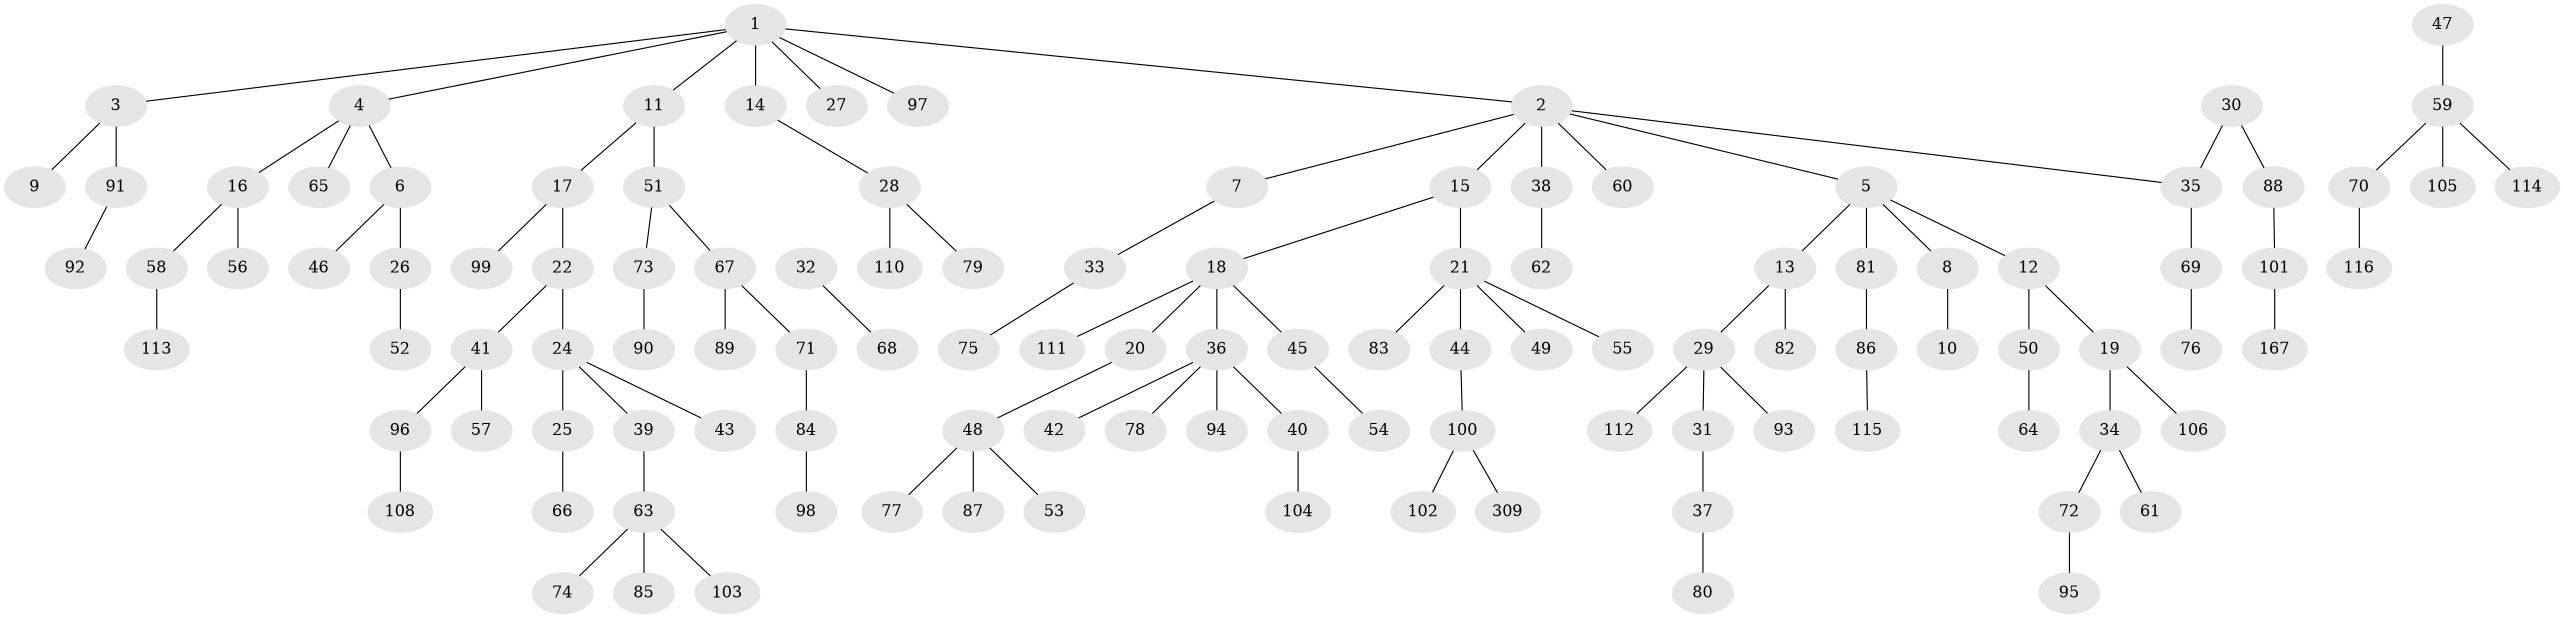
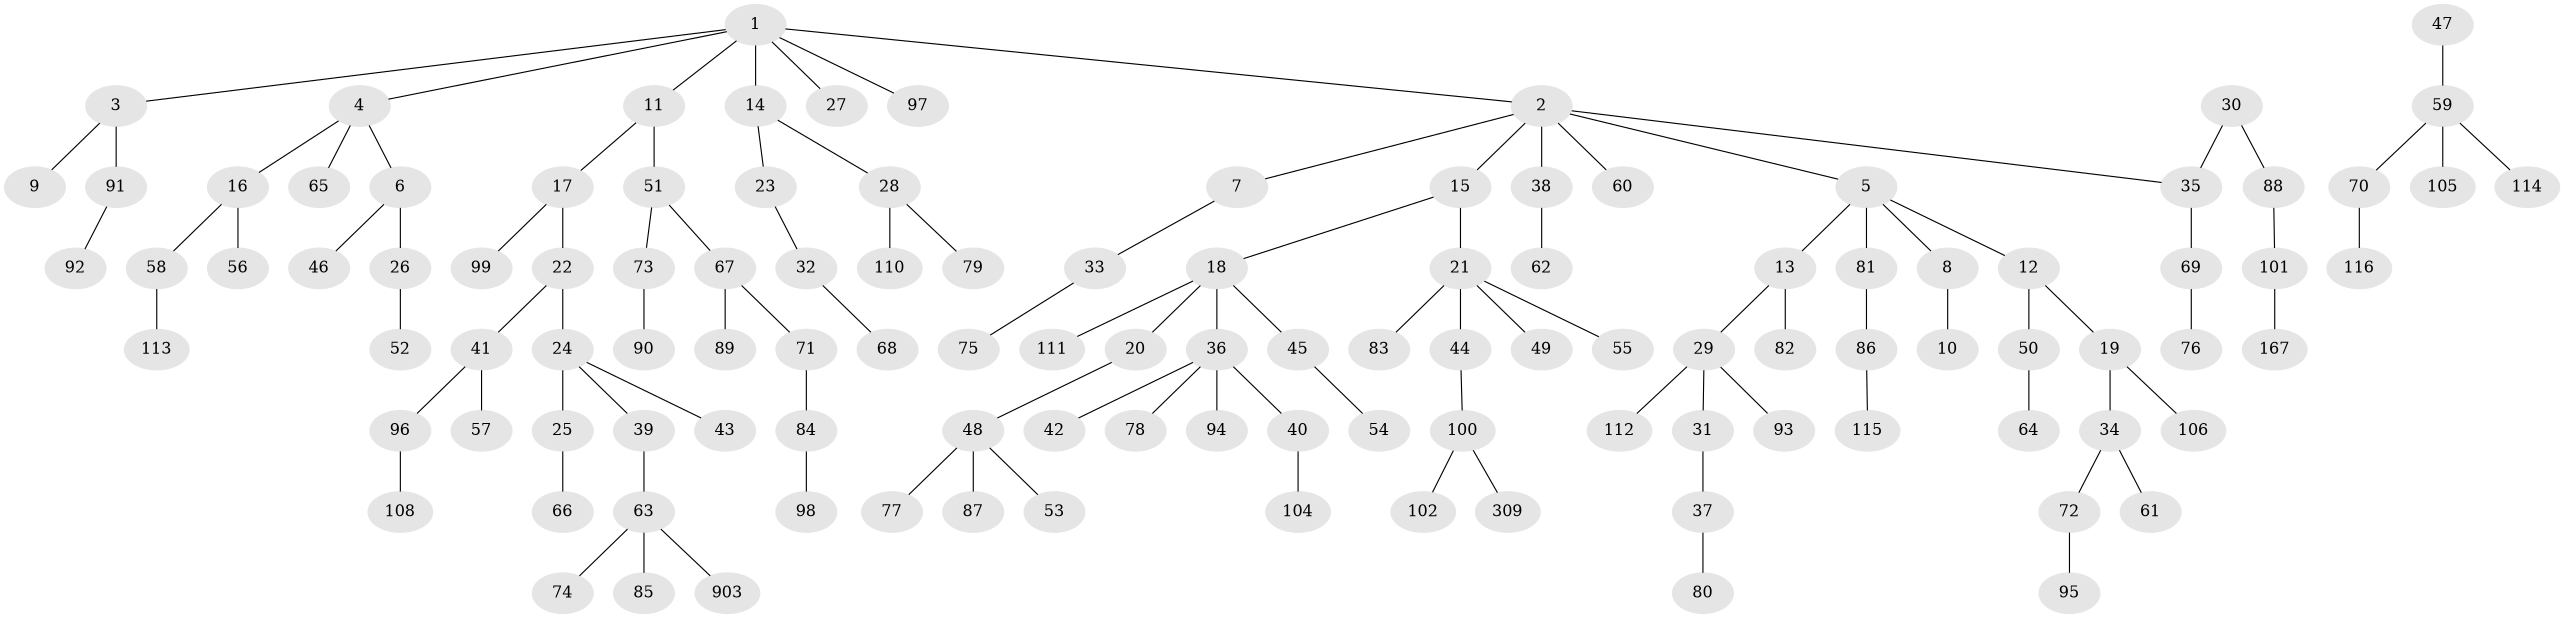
node "23": added
node "103": label "103" -> "903"
